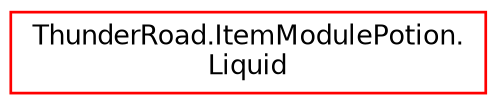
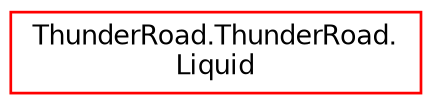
node "ThunderRoad.ItemModulePotion. Liquid": label "ThunderRoad.ItemModulePotion. Liquid" -> "ThunderRoad.ThunderRoad. Liquid"
